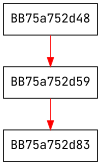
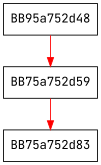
node "BB75a752d48": label "BB75a752d48" -> "BB95a752d48"
